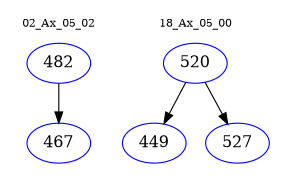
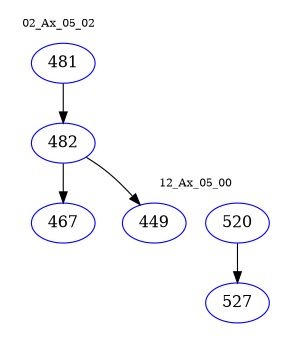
cluster "18_Ax_05_00": label "18_Ax_05_00" -> "12_Ax_05_00"
node "481": added
edge "520" -> "449": now "482" -> "449"
